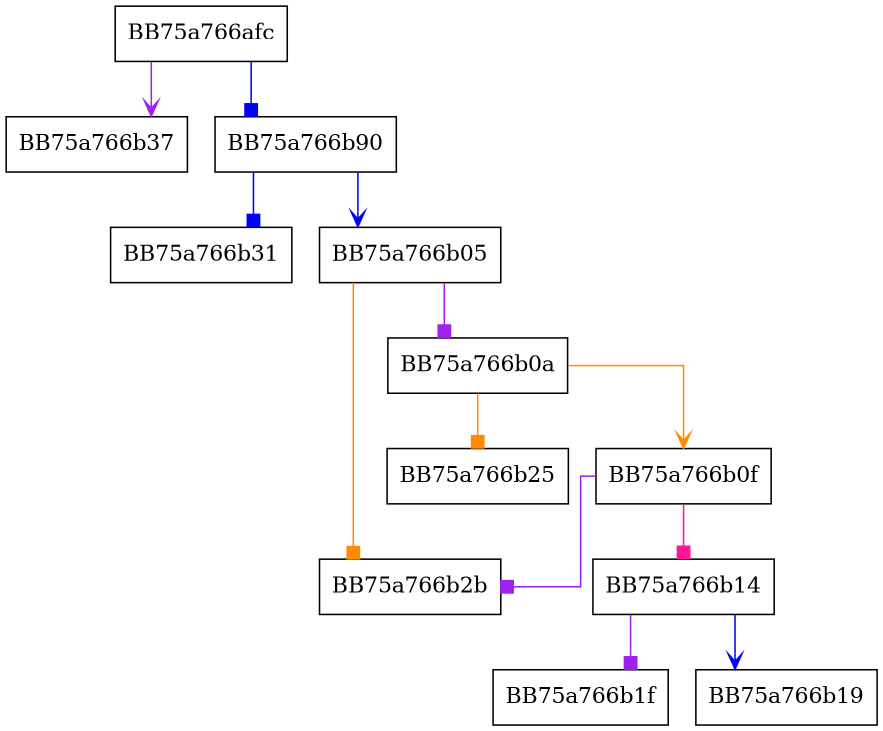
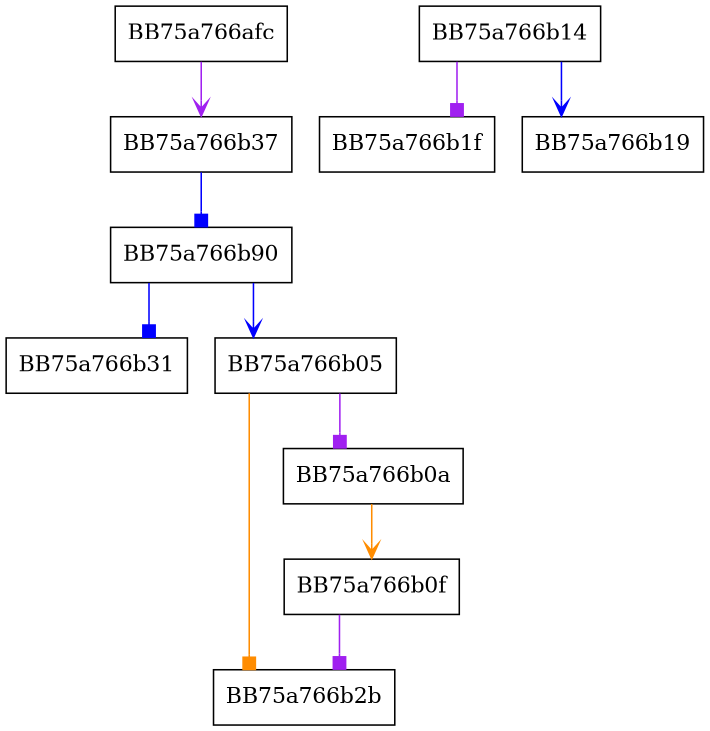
edge "BB75a766afc" -> "BB75a766b90": now "BB75a766b37" -> "BB75a766b90"
node "BB75a766b25": removed
edge "BB75a766b0f" -> "BB75a766b14": removed
